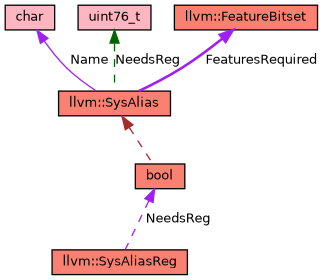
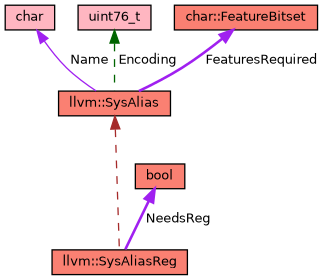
node "llvm::FeatureBitset": label "llvm::FeatureBitset" -> "char::FeatureBitset"
edge "llvm::SysAlias" -> "uint76_t": label " NeedsReg" -> " Encoding"
edge "bool" -> "llvm::SysAlias": now "llvm::SysAliasReg" -> "llvm::SysAlias"
edge "llvm::SysAliasReg" -> "bool": style dashed -> bold
